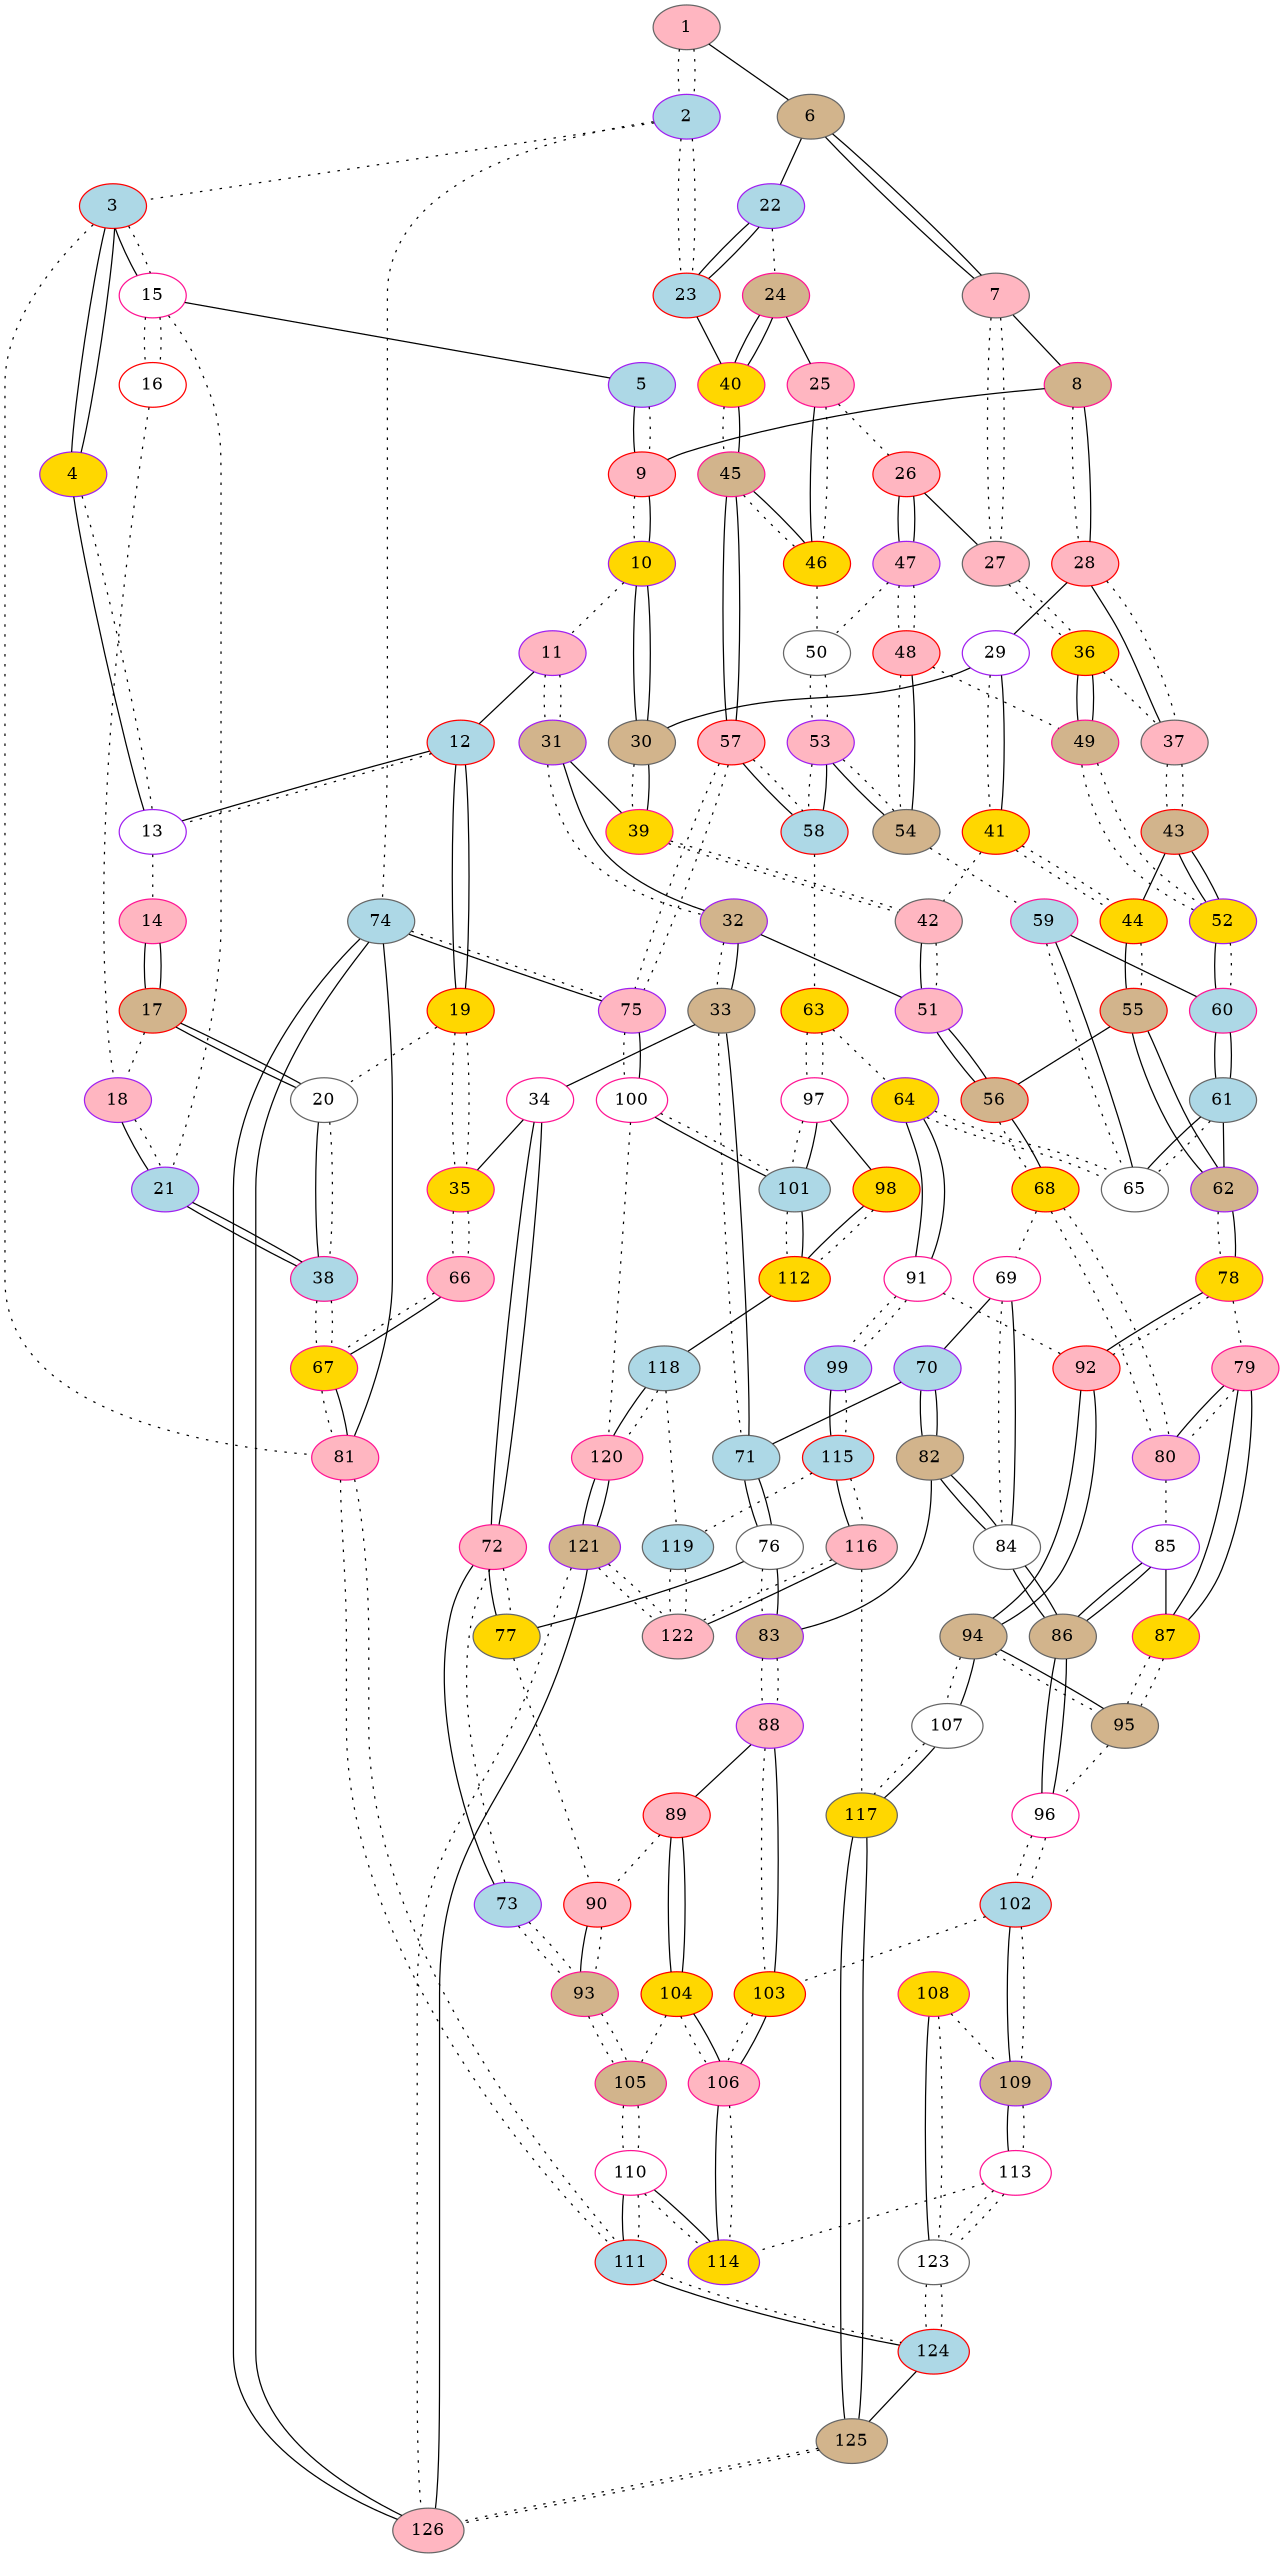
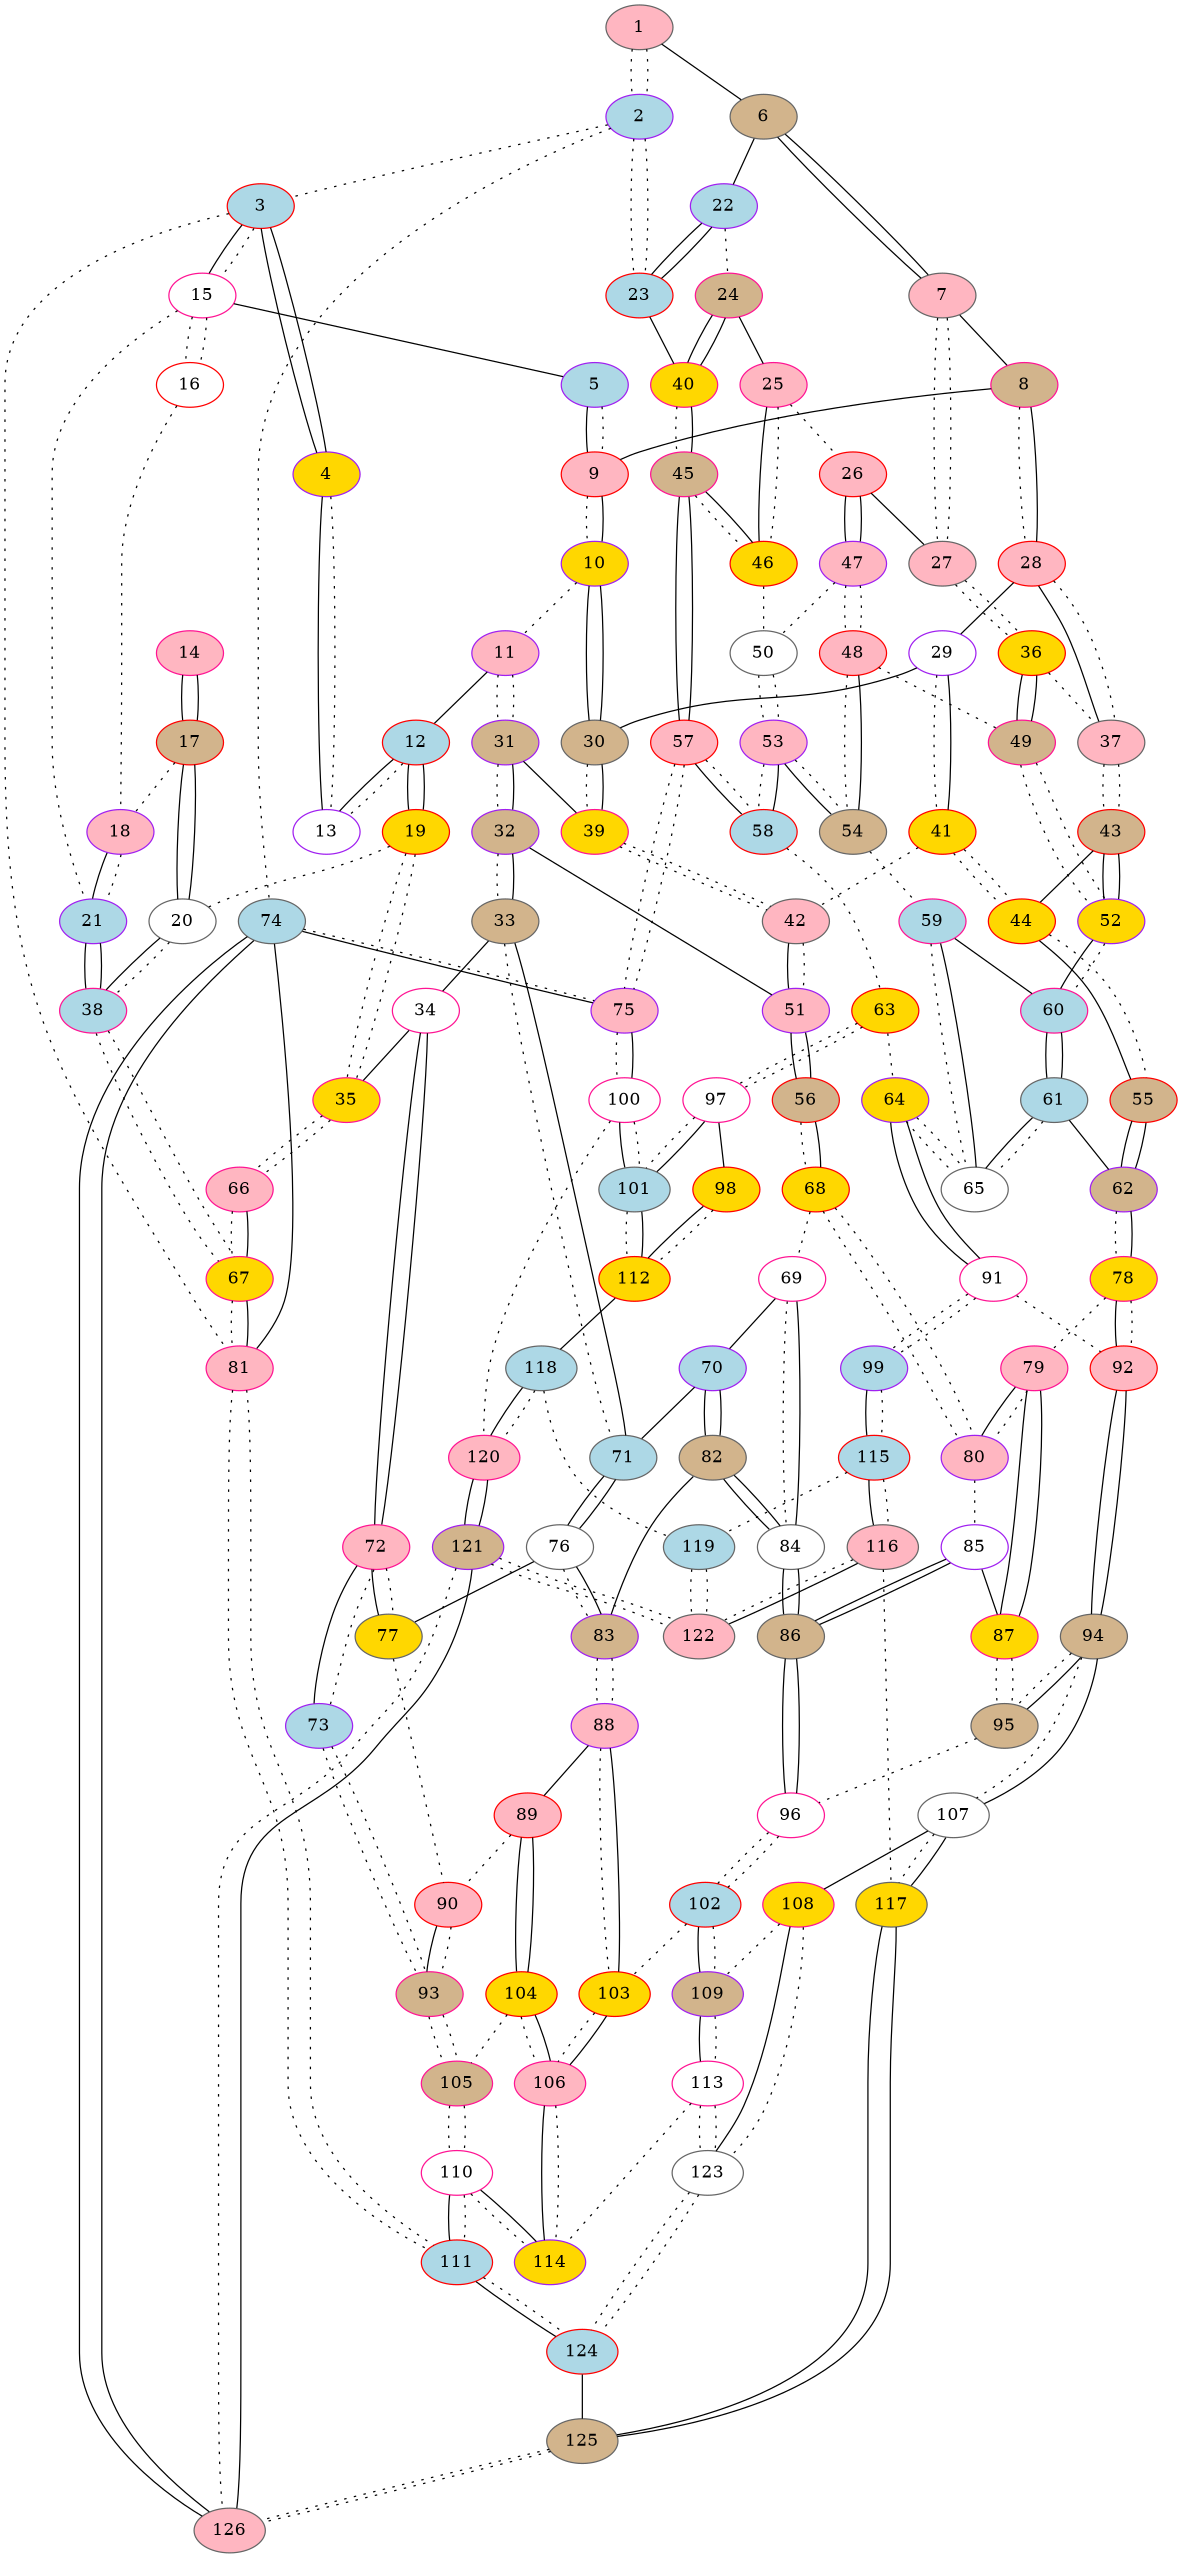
edge "13" -- "14": removed
edge "55" -- "56": removed
edge "107" -- "108": added
